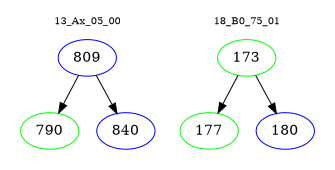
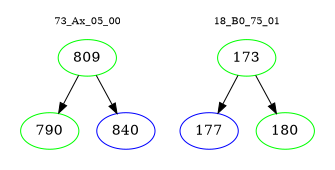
cluster "13_Ax_05_00": label "13_Ax_05_00" -> "73_Ax_05_00"
node "809": color blue -> green
node "177": color green -> blue
node "180": color blue -> green
